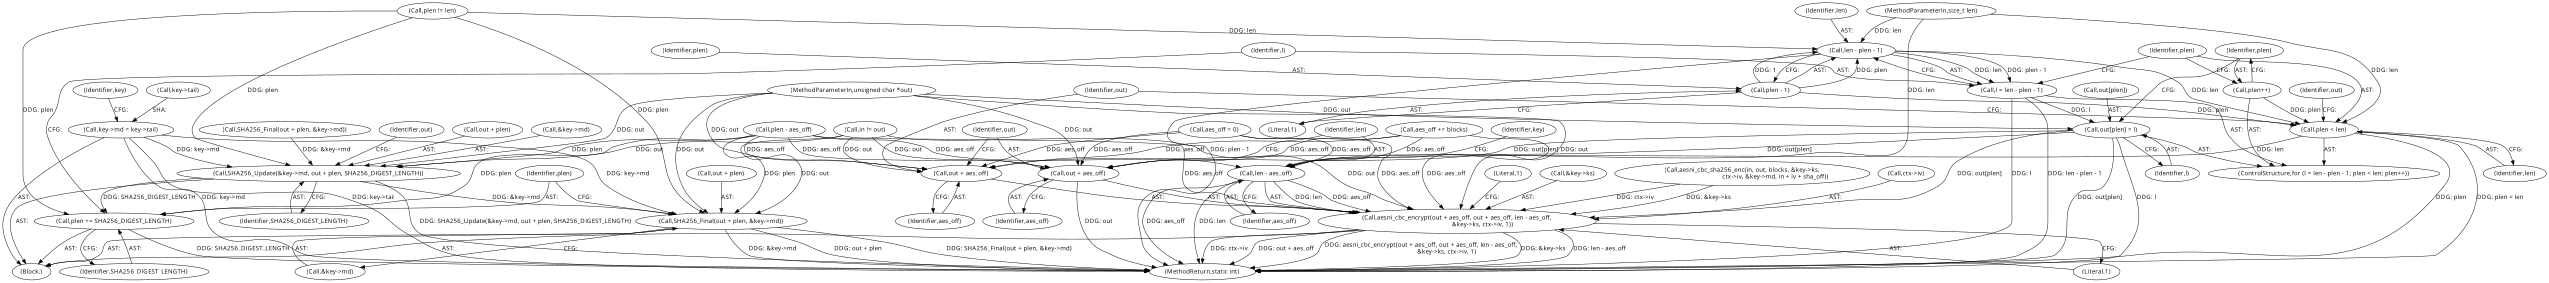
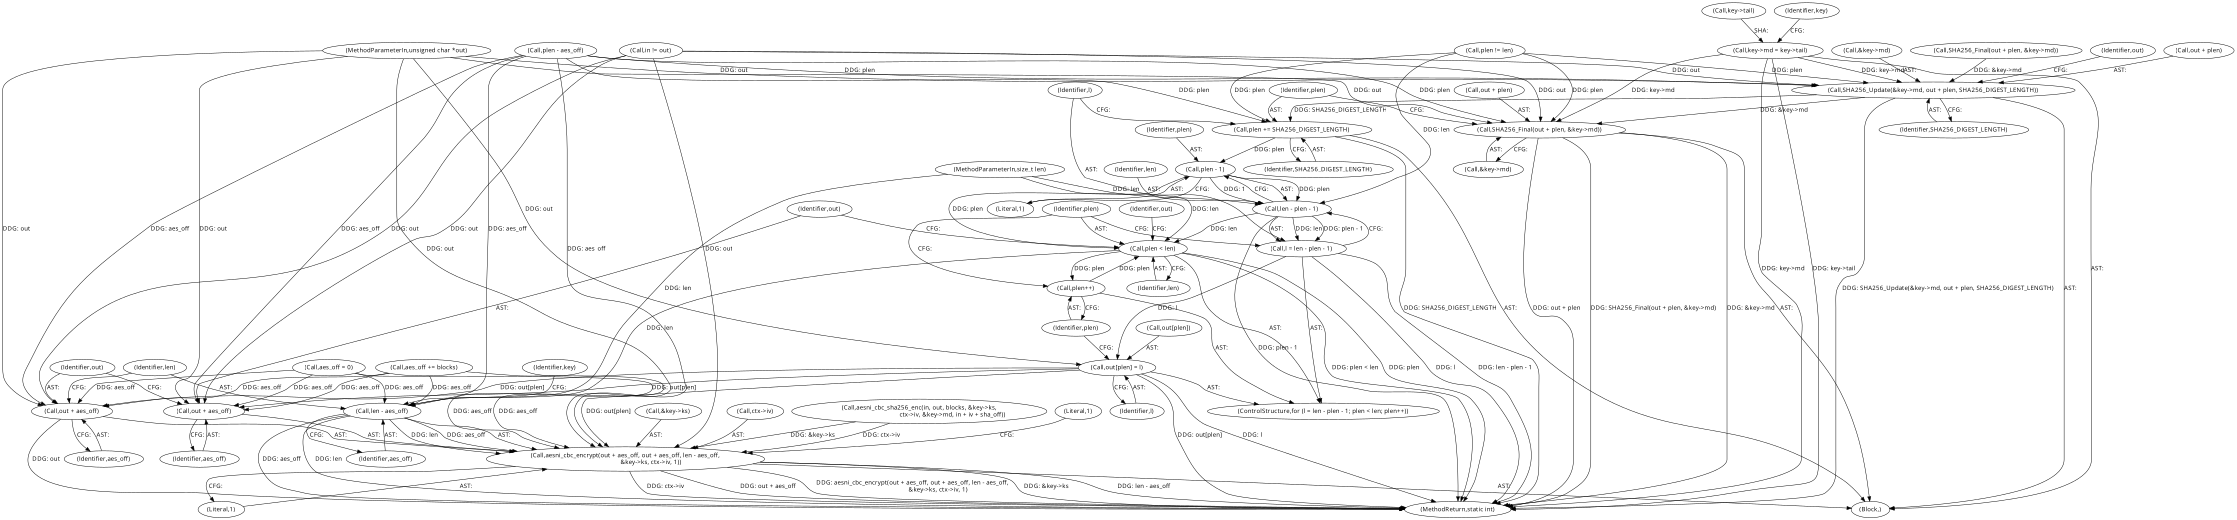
edge "(Call,plen += SHA256_DIGEST_LENGTH)" -> "(Call,plen - 1)": added, label "DDG: plen"
edge "(Call,plen < len)" -> "(Call,plen++)": added, label "DDG: plen"
